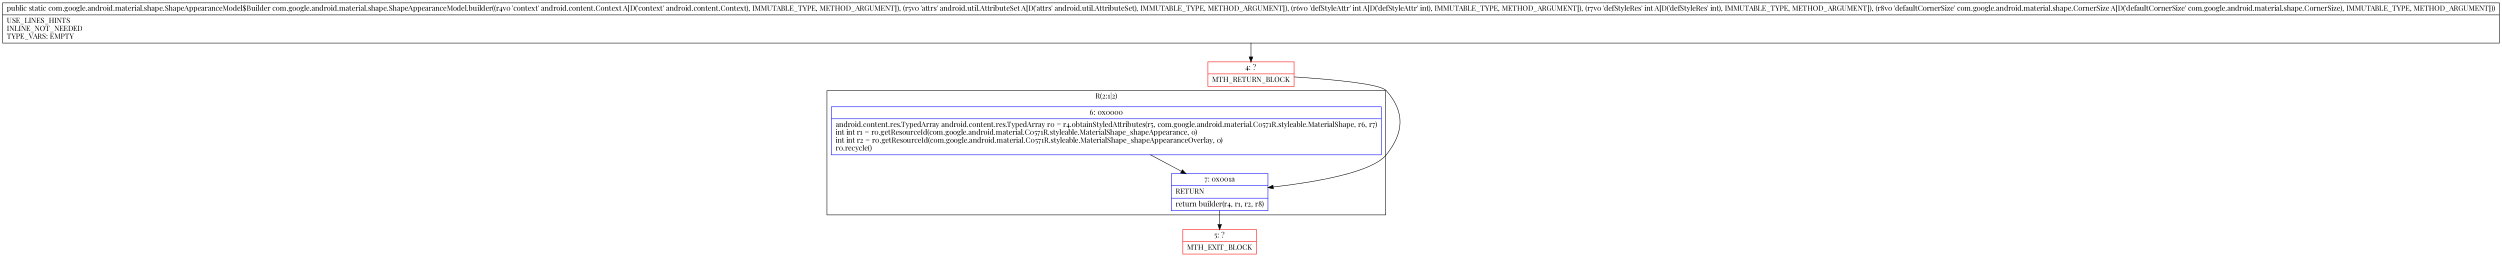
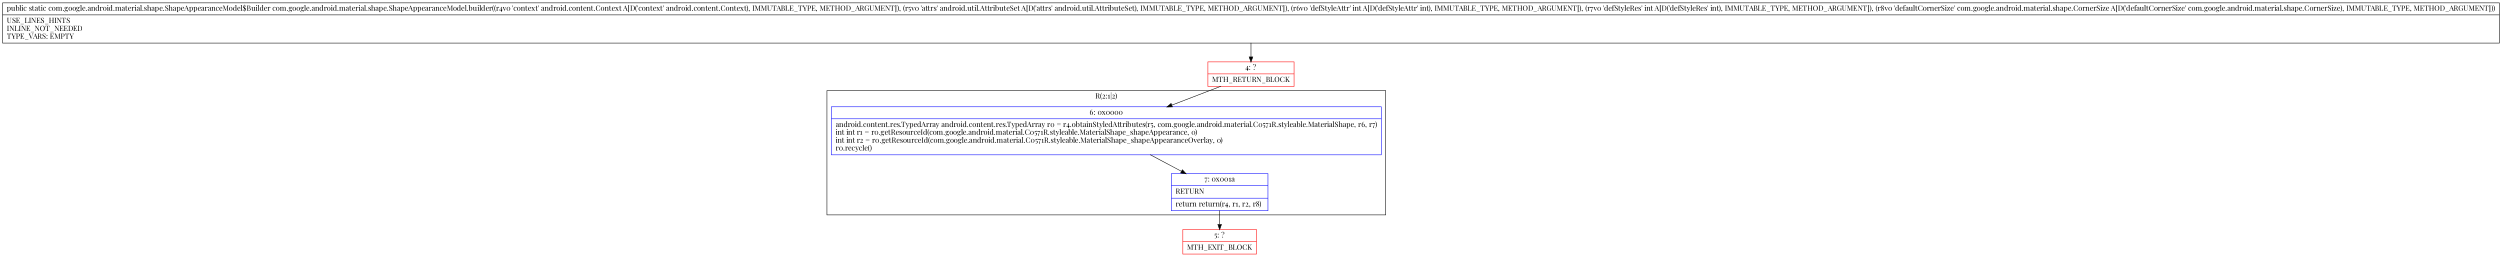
edge "4: ?" -> "7: 0x001a": now "4: ?" -> "6: 0x0000"
node "7: 0x001a": text "return builder(r4, r1, r2, r8)" -> "return return(r4, r1, r2, r8)"
